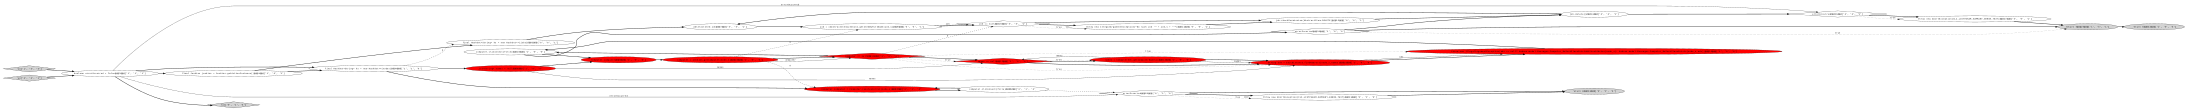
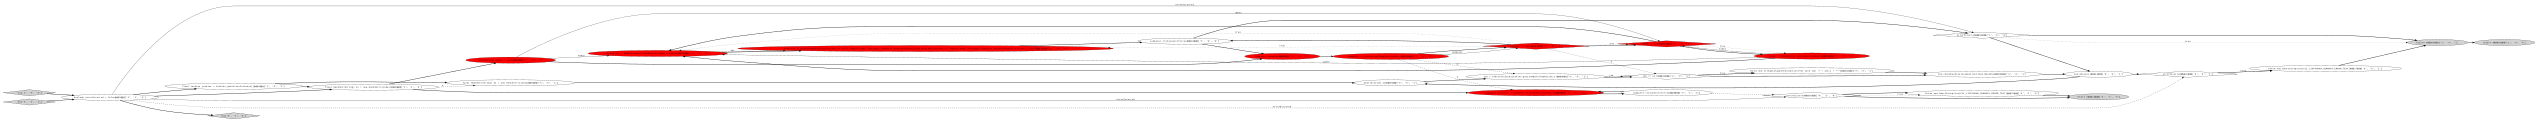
edge "boolean errorOccurred = false@@@3@@@['1', '1', '1']" -> "errorOccurred@@@26@@@['0', '0', '1']": style solid -> dashed
edge "boolean errorOccurred = false@@@3@@@['1', '1', '1']" -> "errorOccurred@@@30@@@['1', '0', '0']": added, label "errorOccurred"
